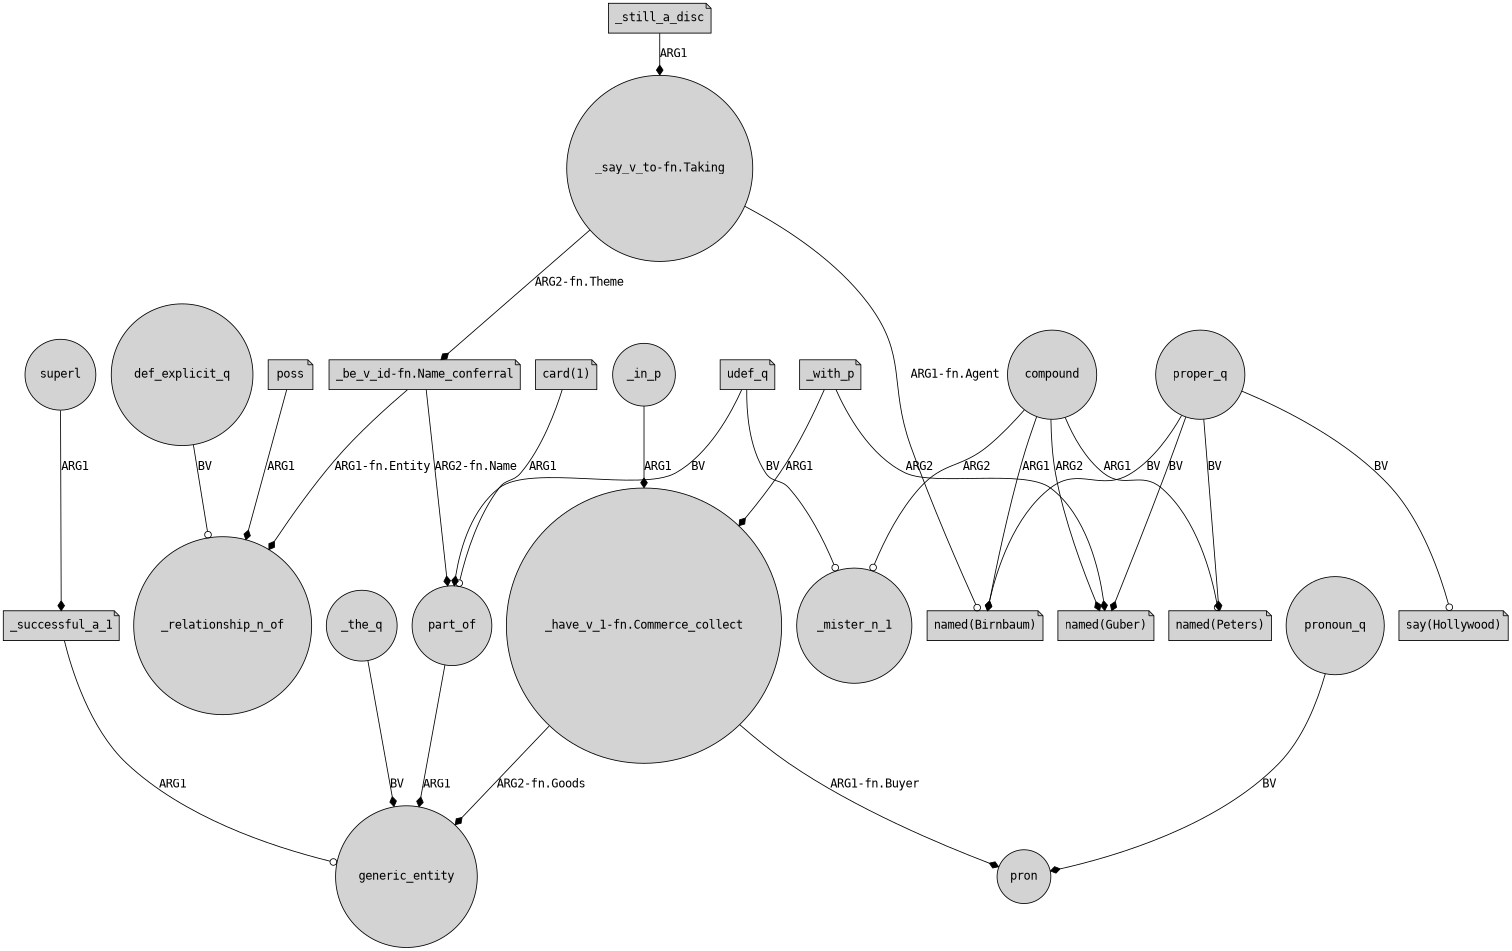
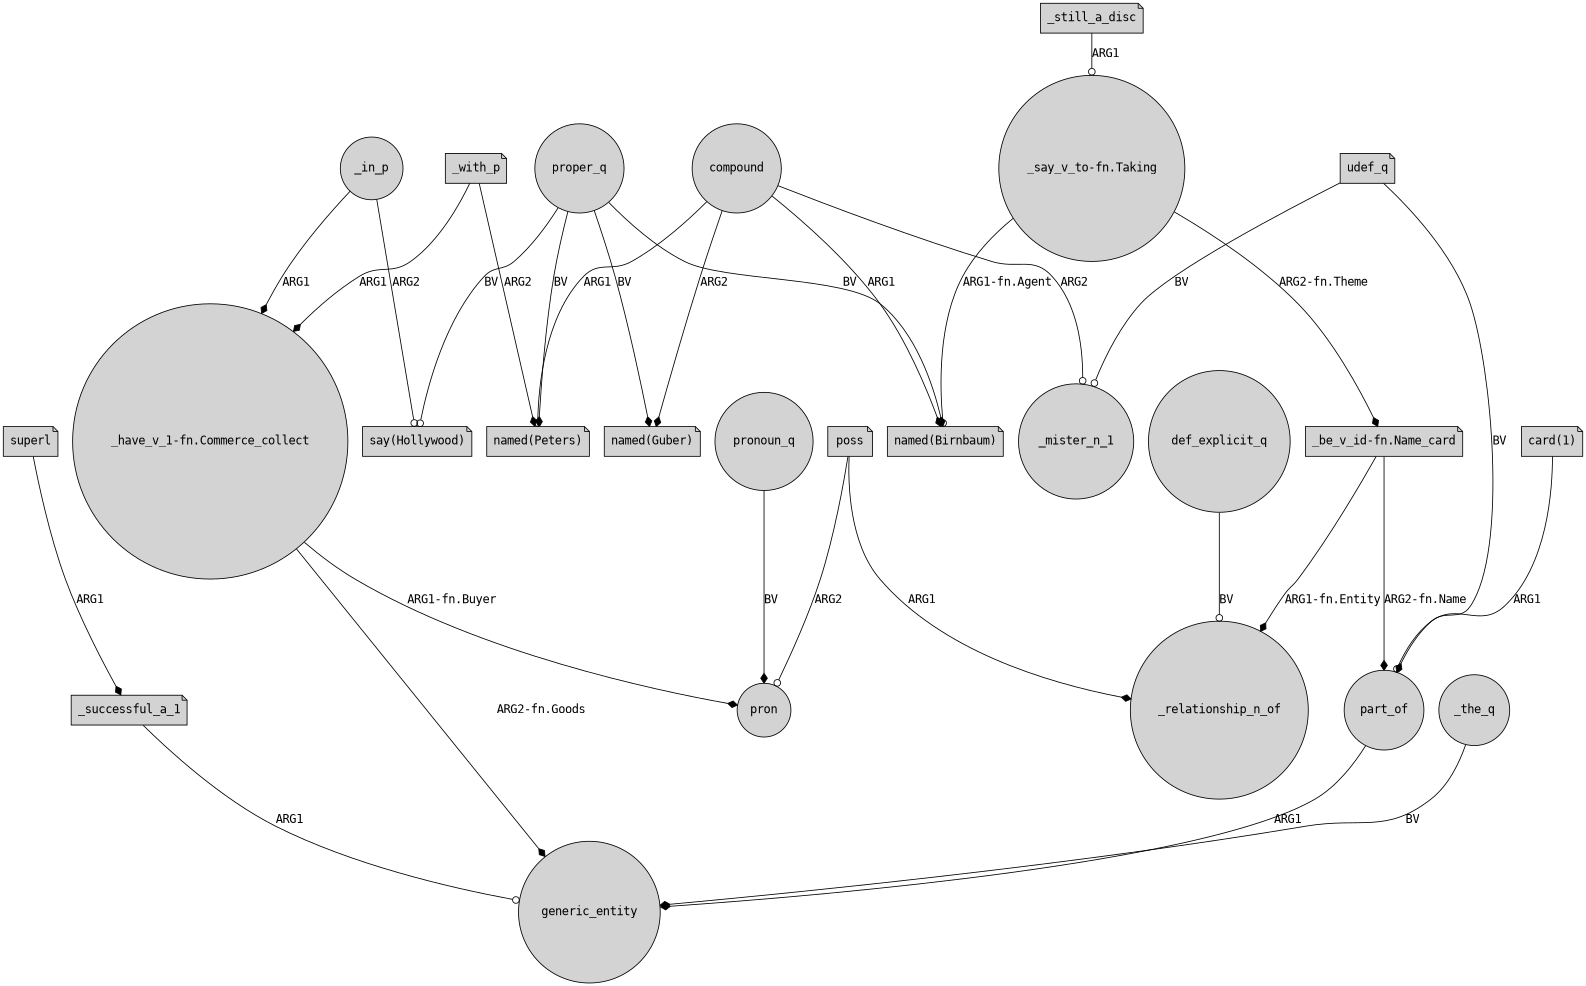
edge "_still_a_disc" -> "_say_v_to-fn.Taking": arrowhead diamond -> odot
edge "_in_p" -> "say(Hollywood)": added, label "ARG2"
node "superl": shape circle -> note
node "_be_v_id-fn.Name_conferral": label "_be_v_id-fn.Name_conferral" -> "_be_v_id-fn.Name_card"
edge "_with_p" -> "named(Guber)": now "_with_p" -> "named(Peters)"
edge "poss" -> "pron": added, label "ARG2"
